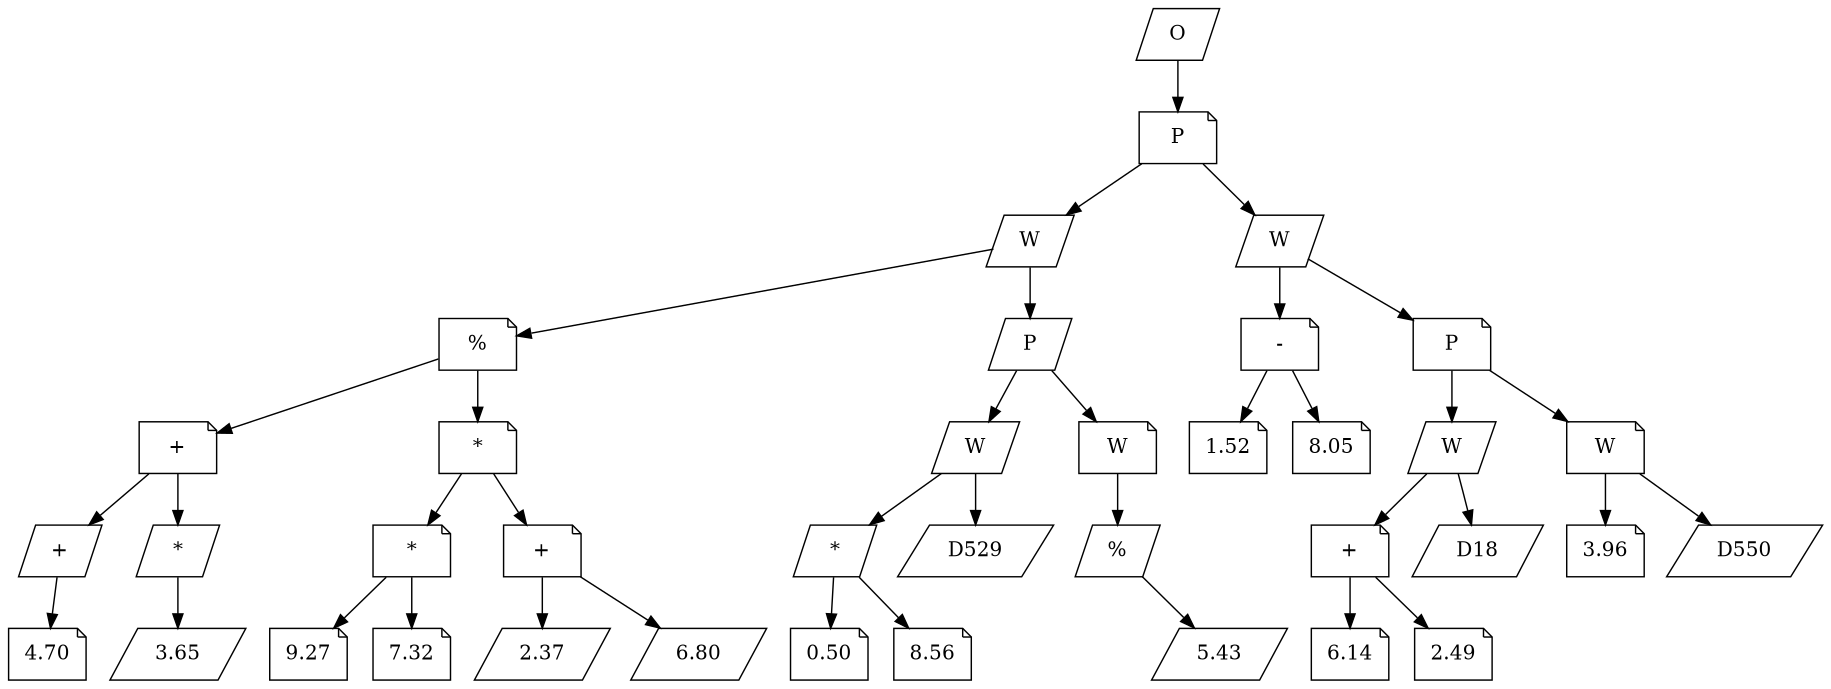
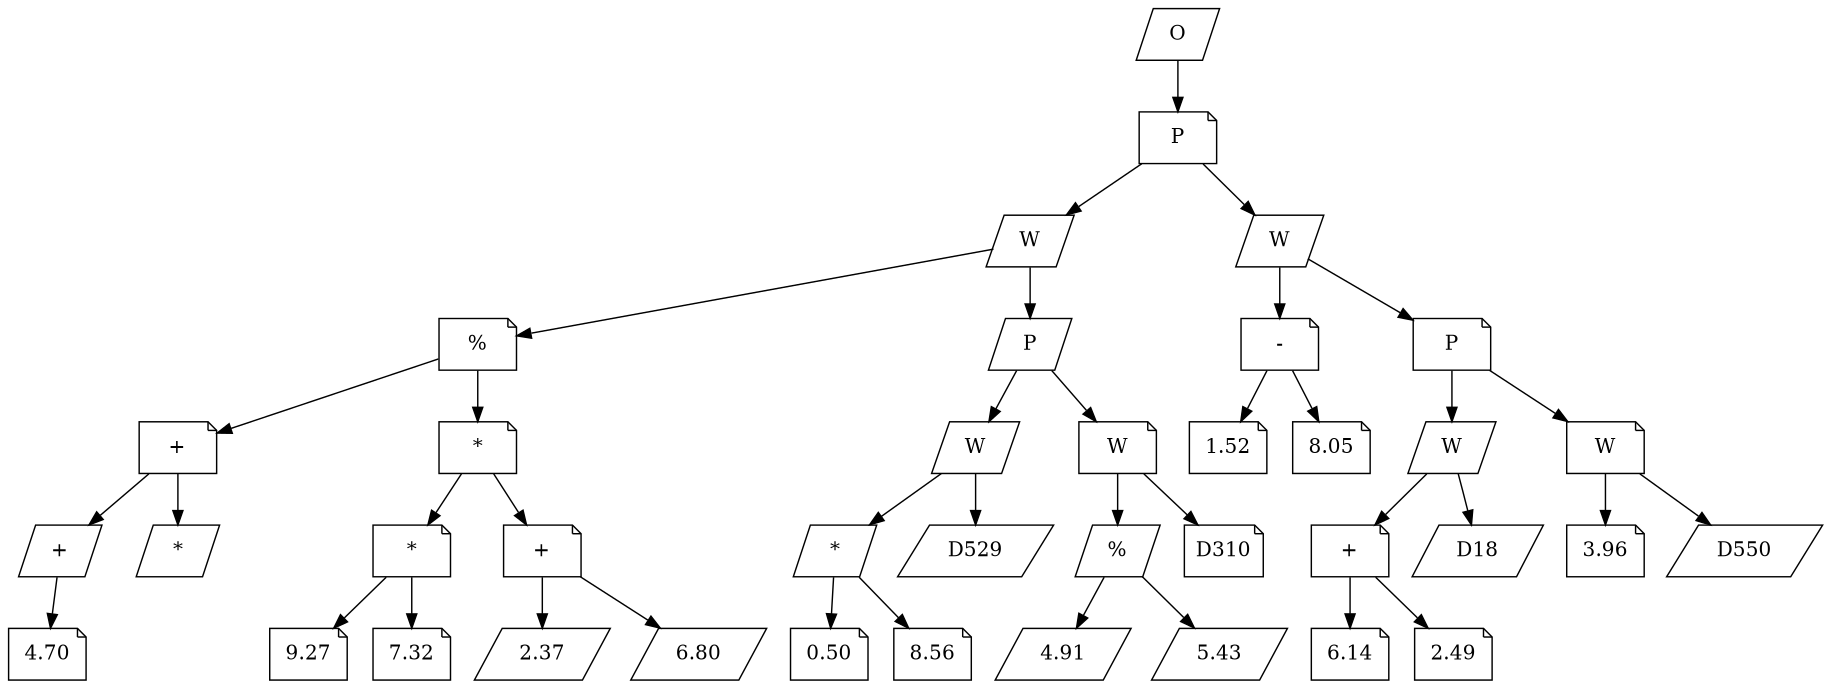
node "D310": added
node "3.65": removed
node "4.91": added
